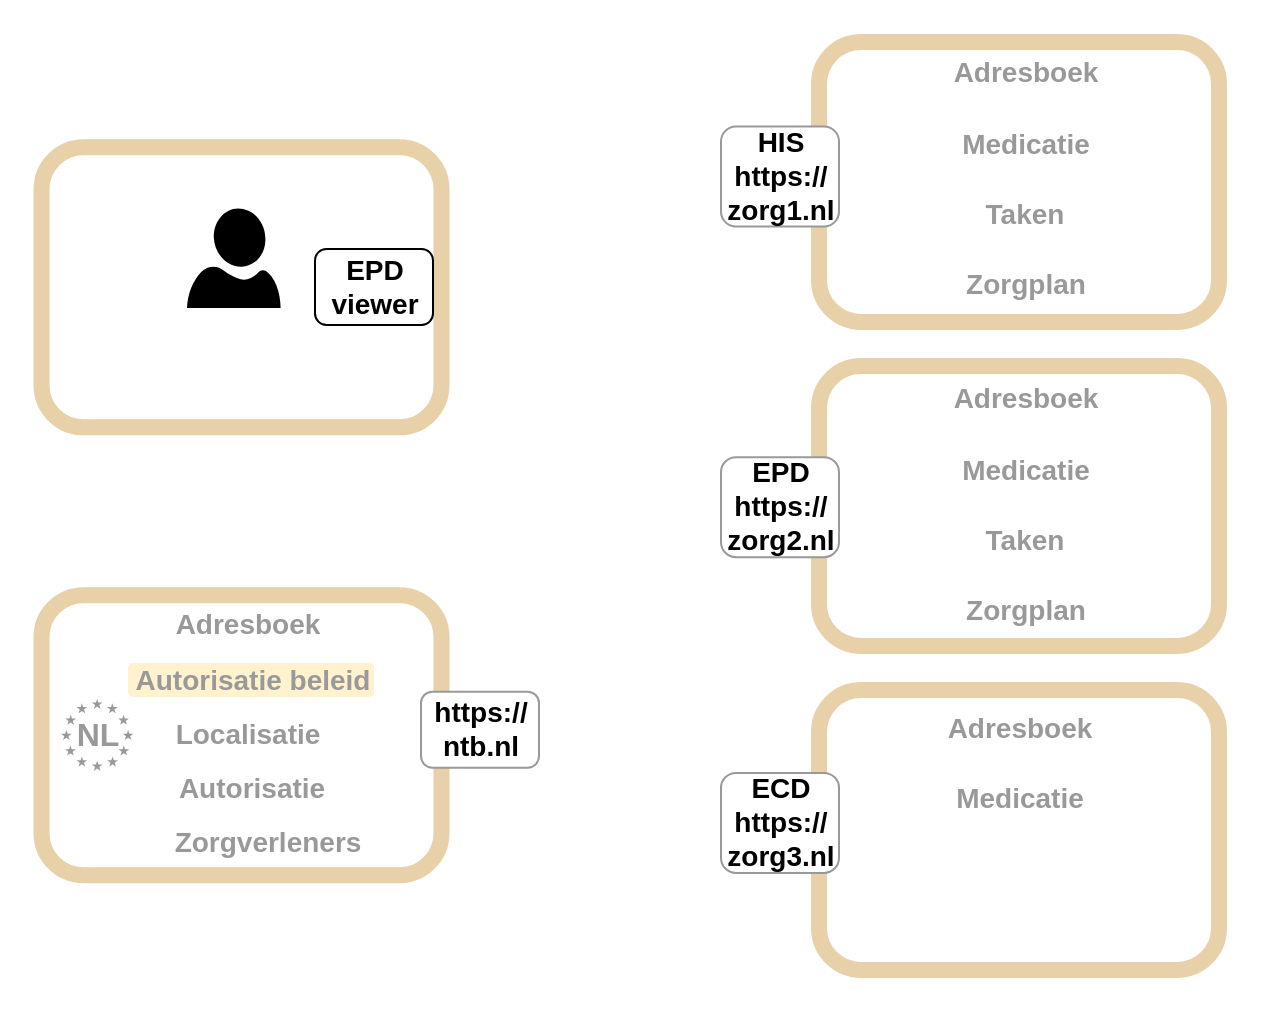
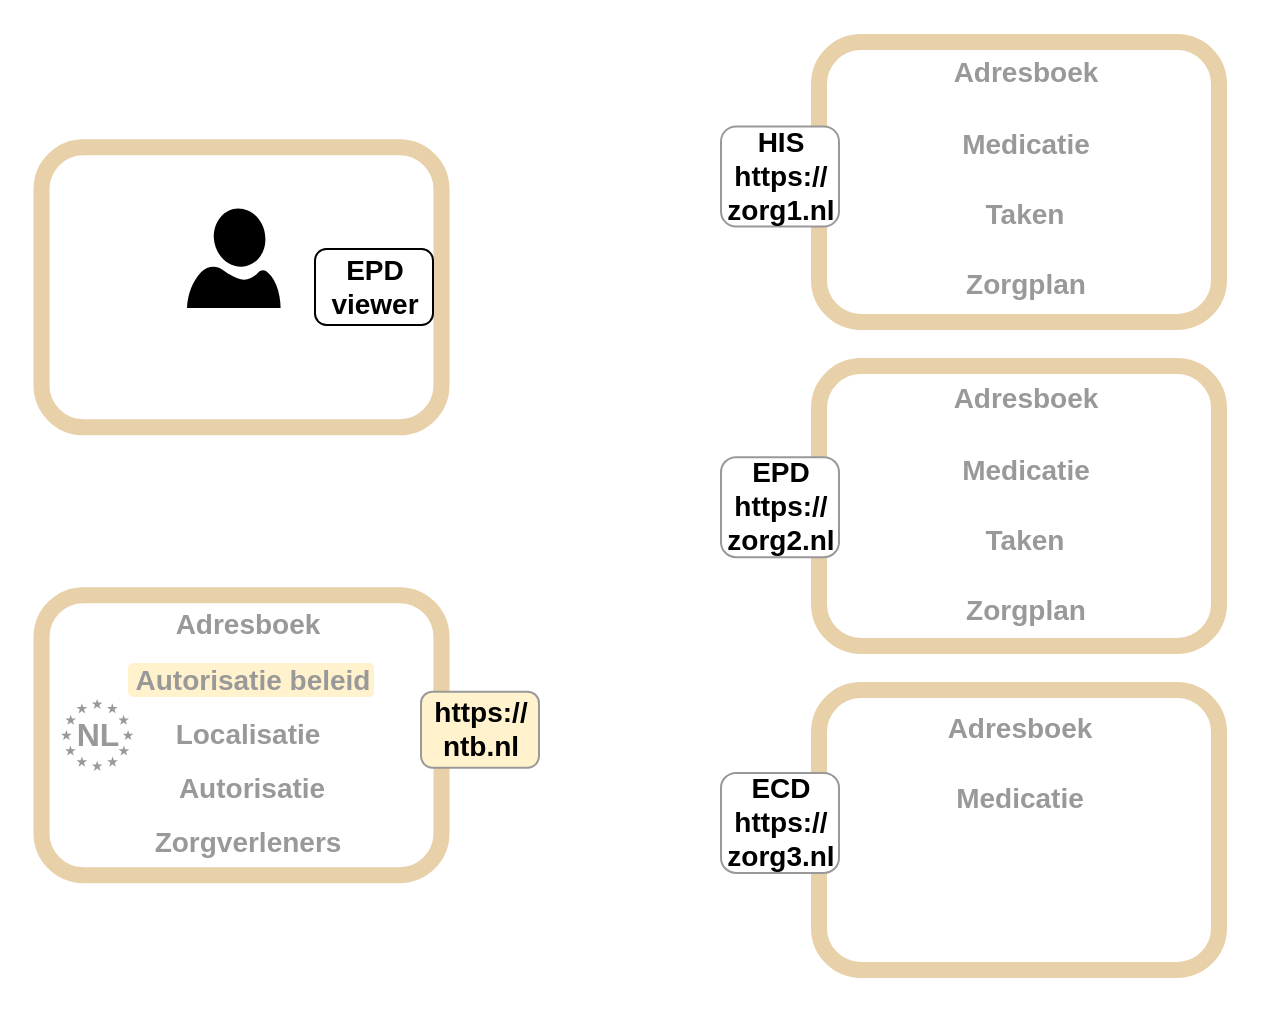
node "https:// ntb.nl": fillcolor #ffffff -> #fff2cc
node "Zorgverleners": moved (267, 842) -> (247, 842)
